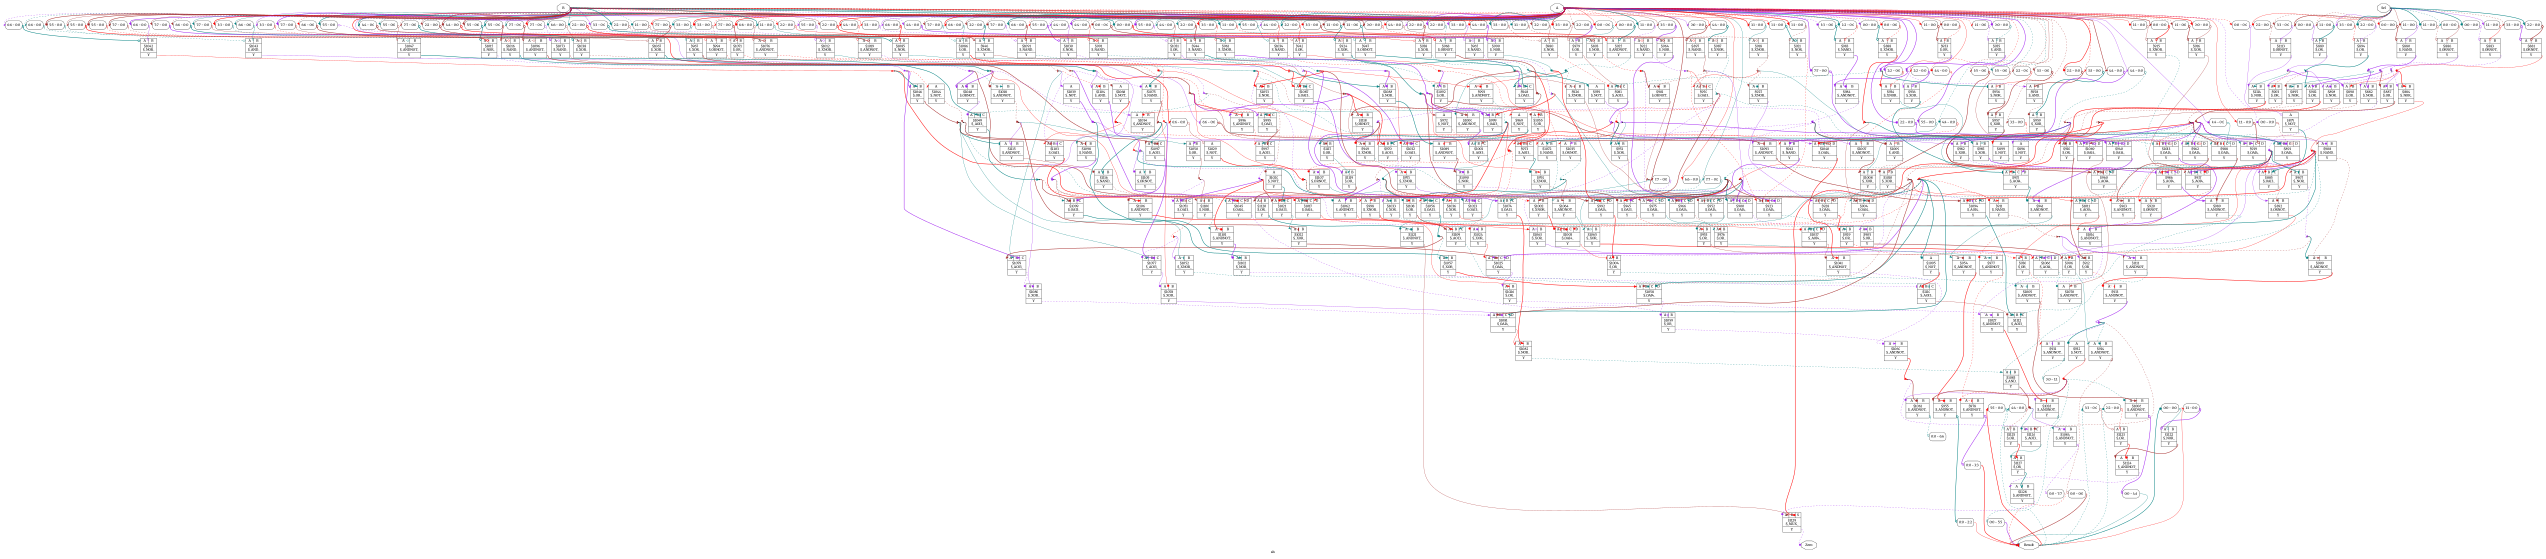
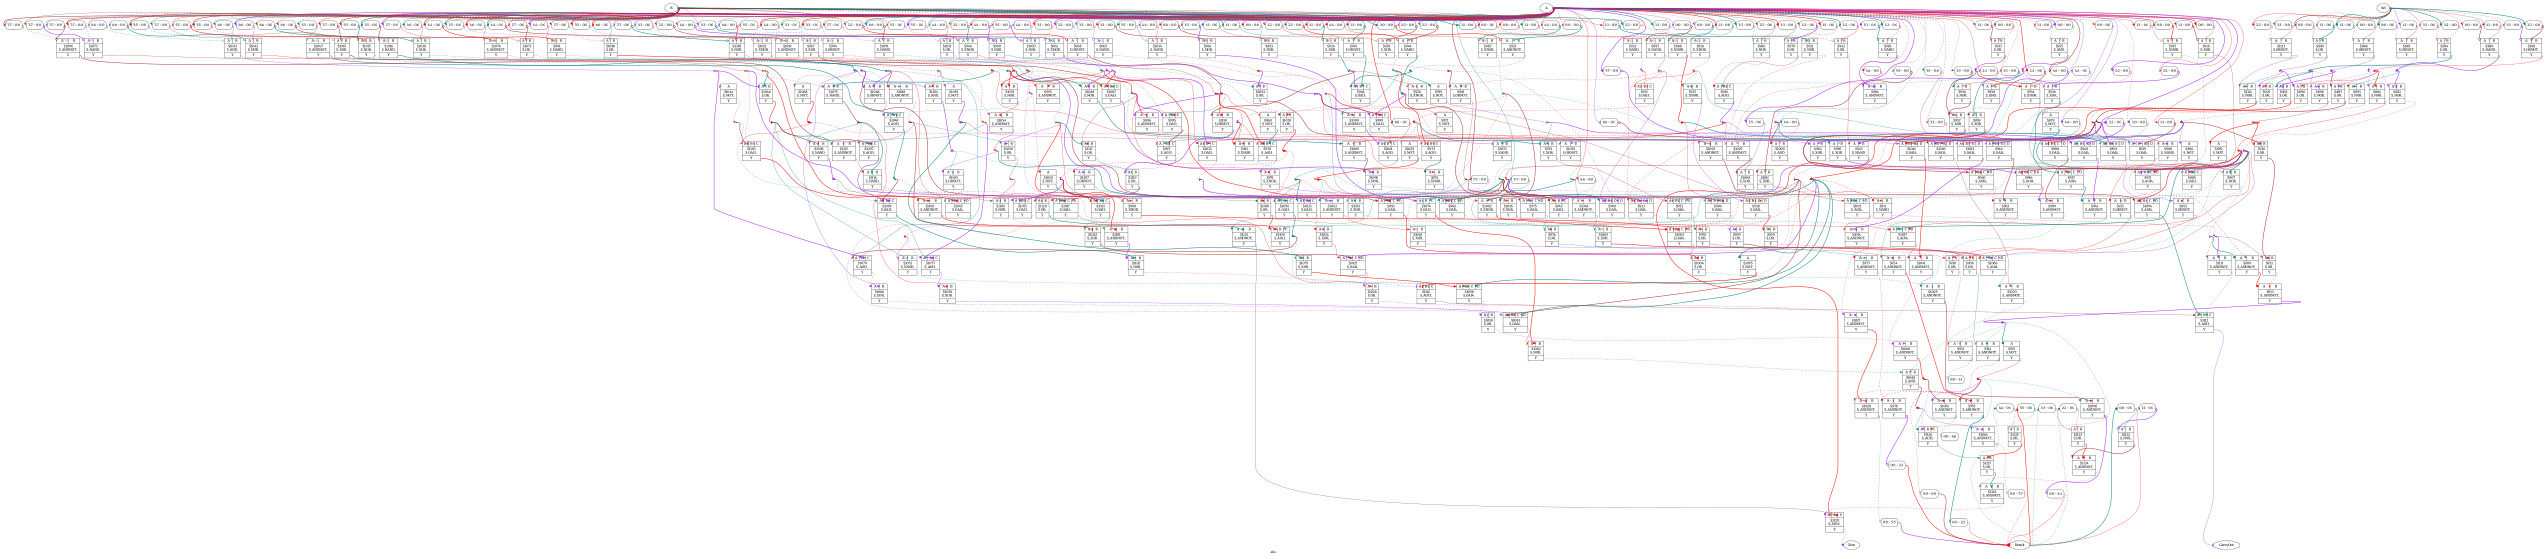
edge "0:0 - 7:7" -> "Result": arrowhead normal -> tee
edge "0:0 - 4:4" -> "Result": color teal -> red
node "CarryOut": added
